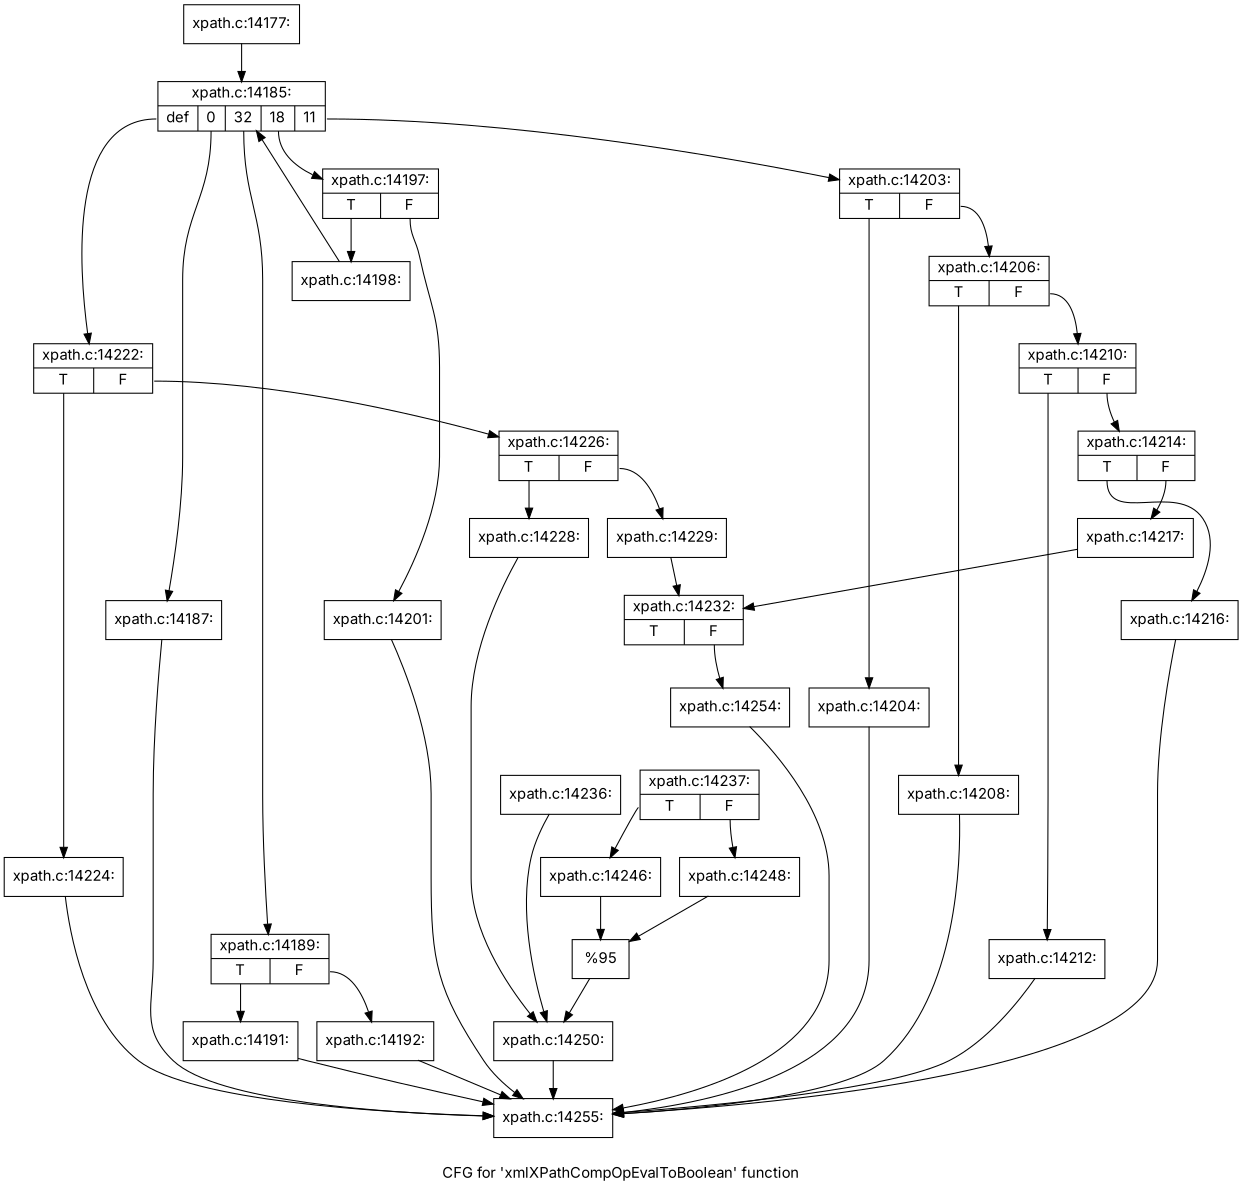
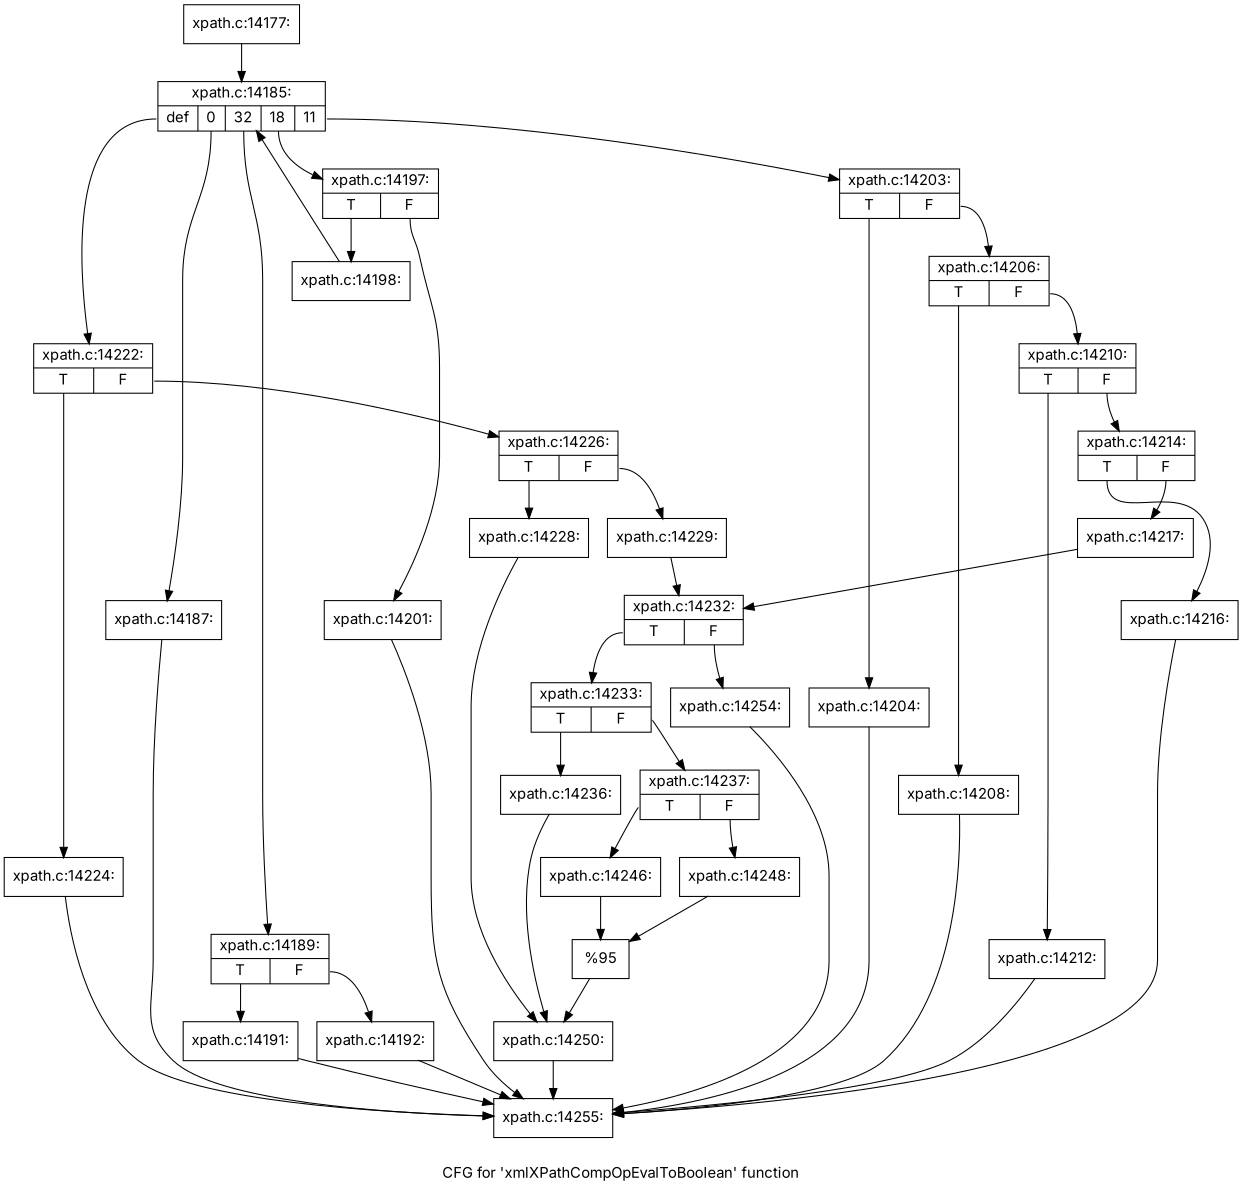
node "xpath.c:14233:": added
